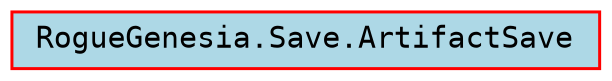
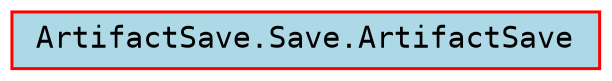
node "RogueGenesia.Save.ArtifactSave": label "RogueGenesia.Save.ArtifactSave" -> "ArtifactSave.Save.ArtifactSave"
